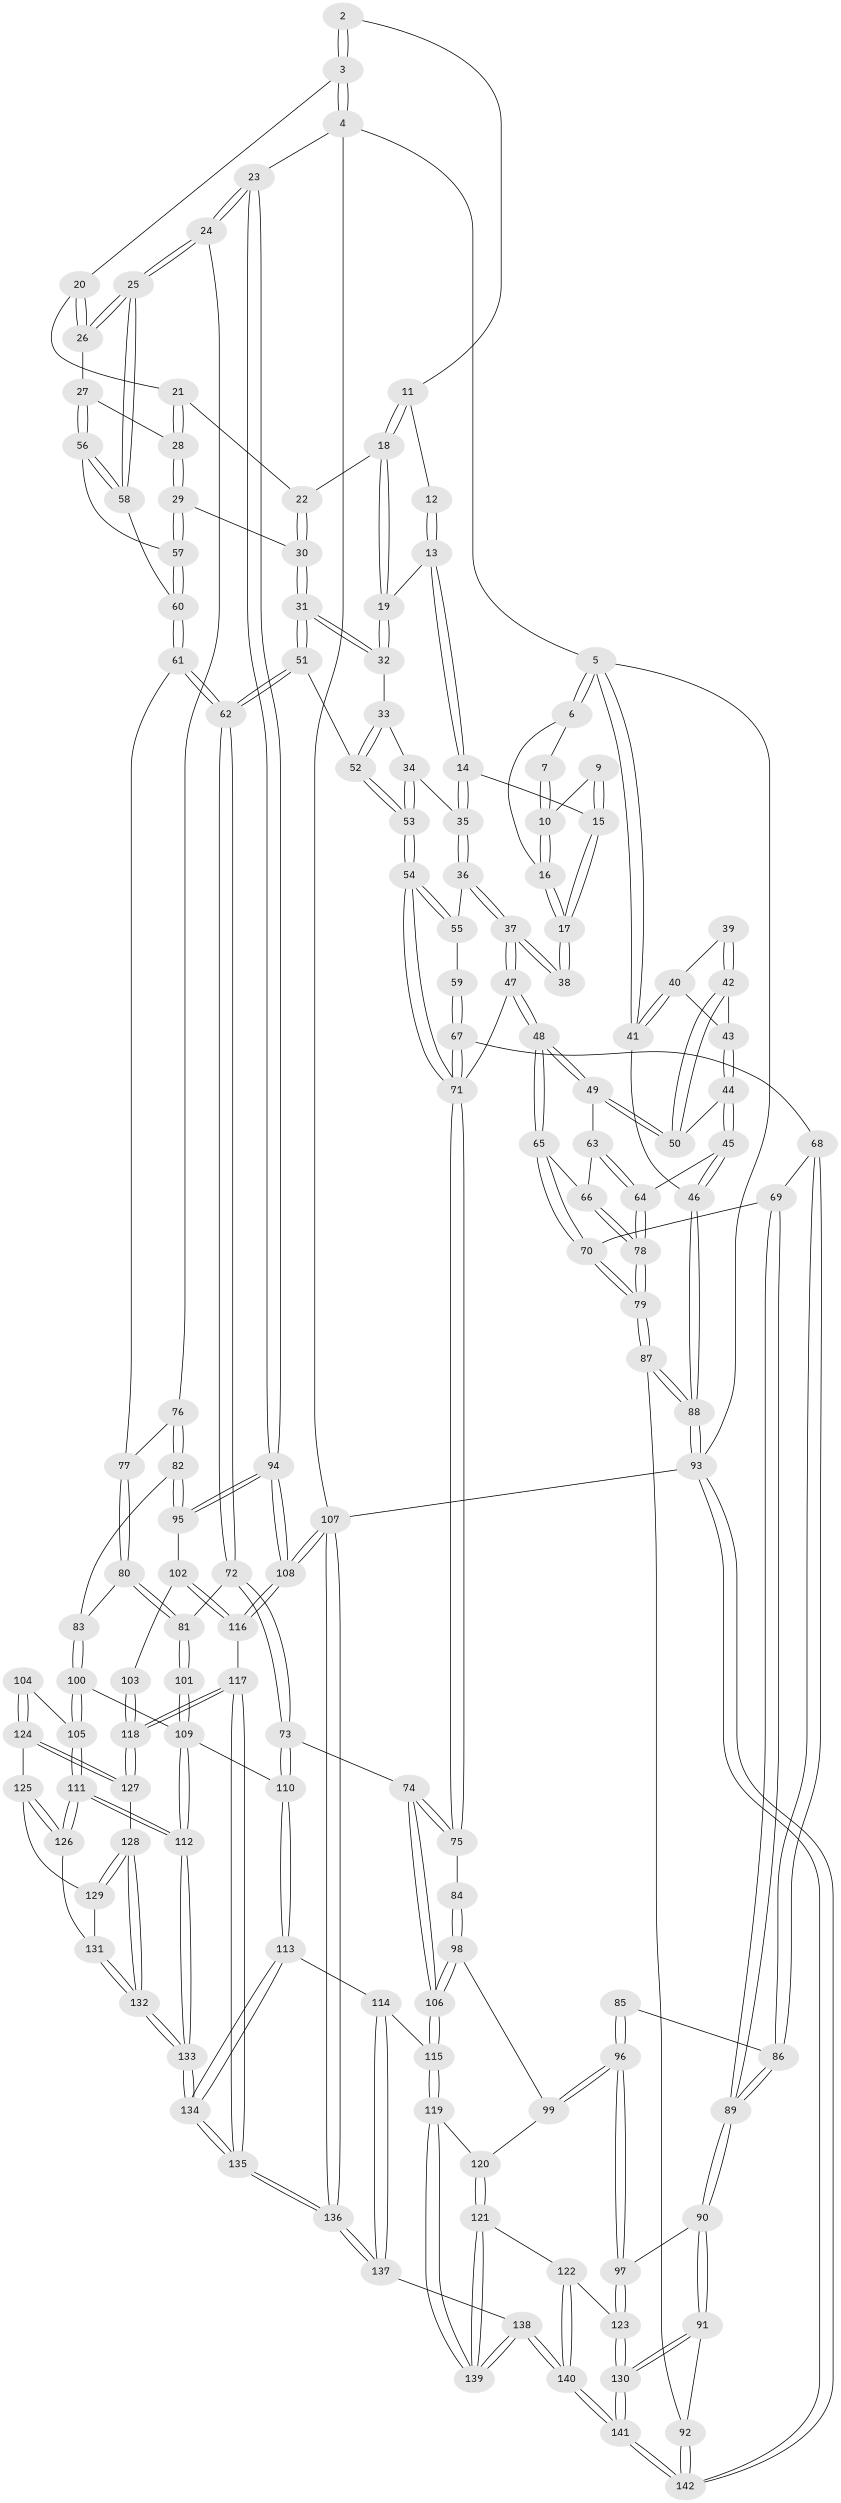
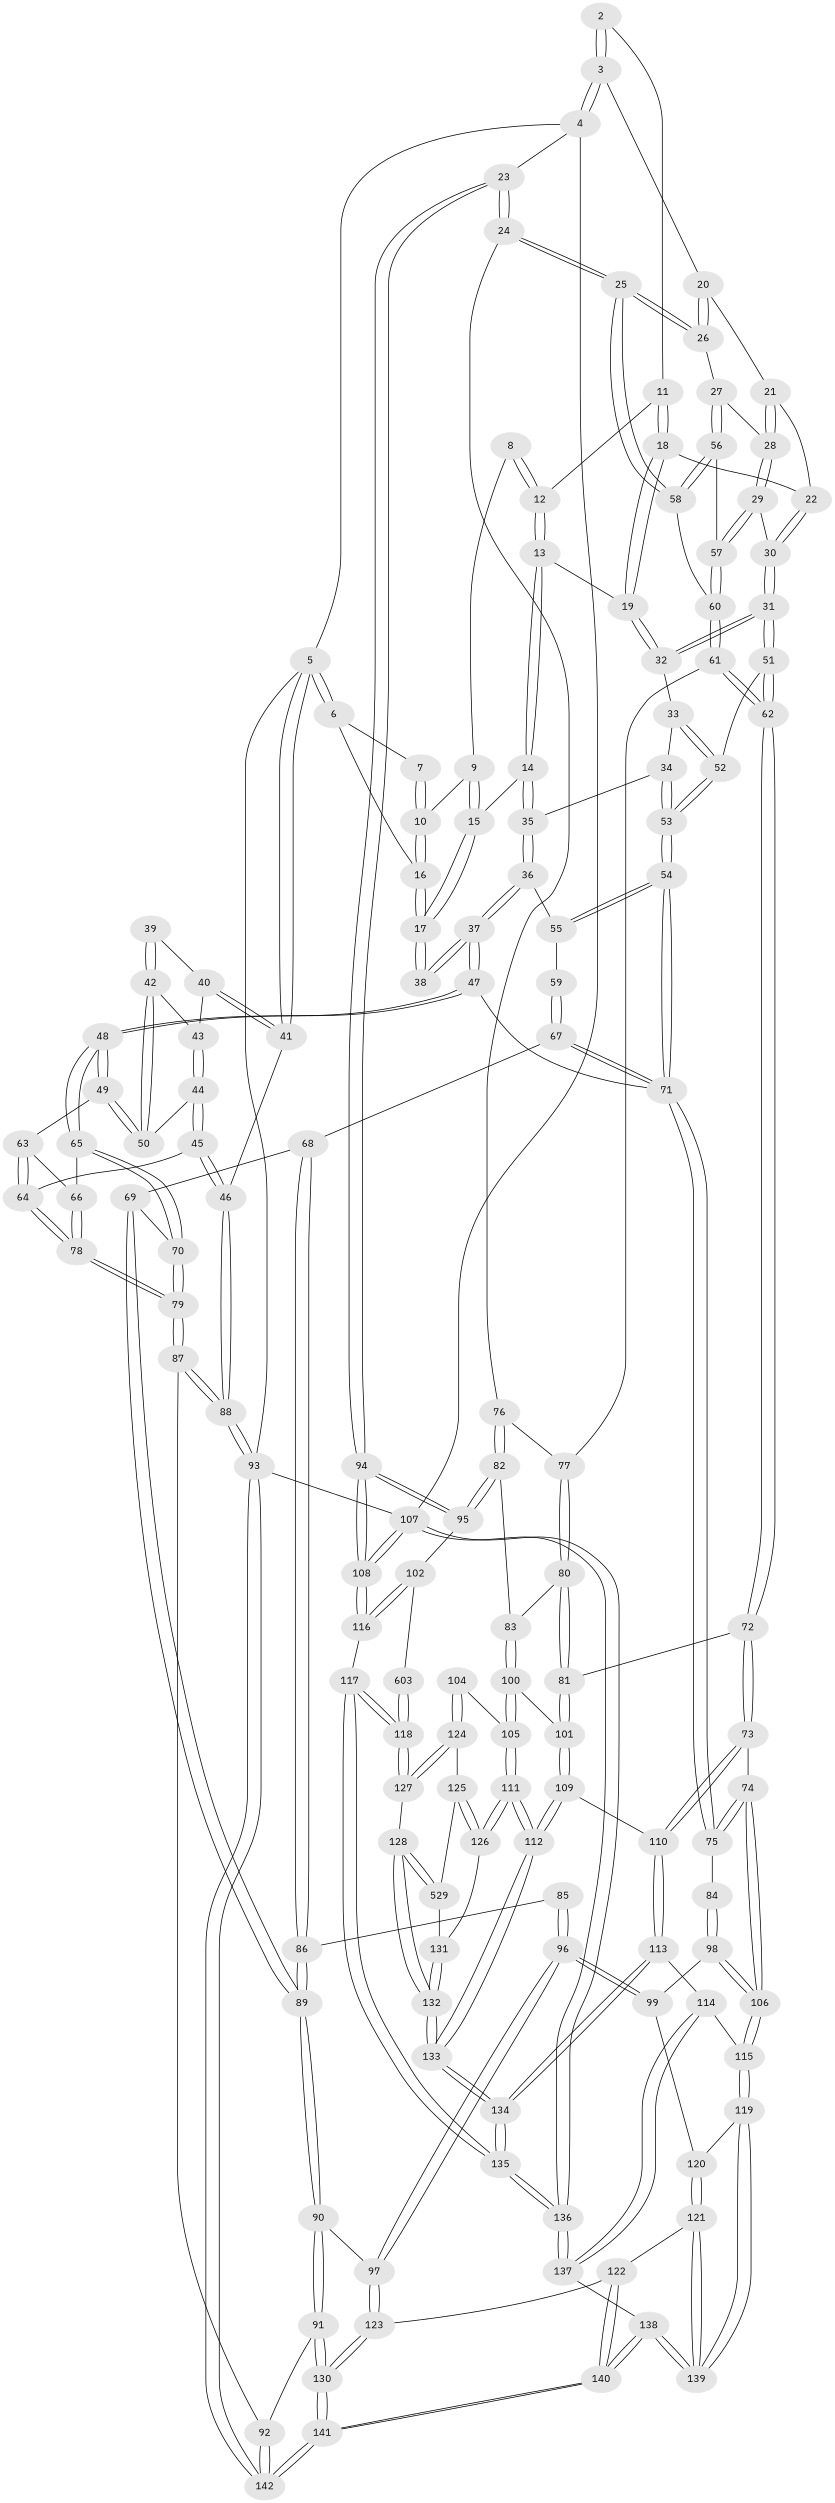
node "8": added
node "103": label "103" -> "603"
edge "100" -- "109": now "100" -- "101"
node "129": label "129" -> "529"
